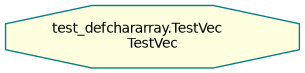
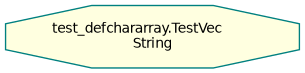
node "test_defchararray.TestVec TestVec": label "test_defchararray.TestVec TestVec" -> "test_defchararray.TestVec String"
